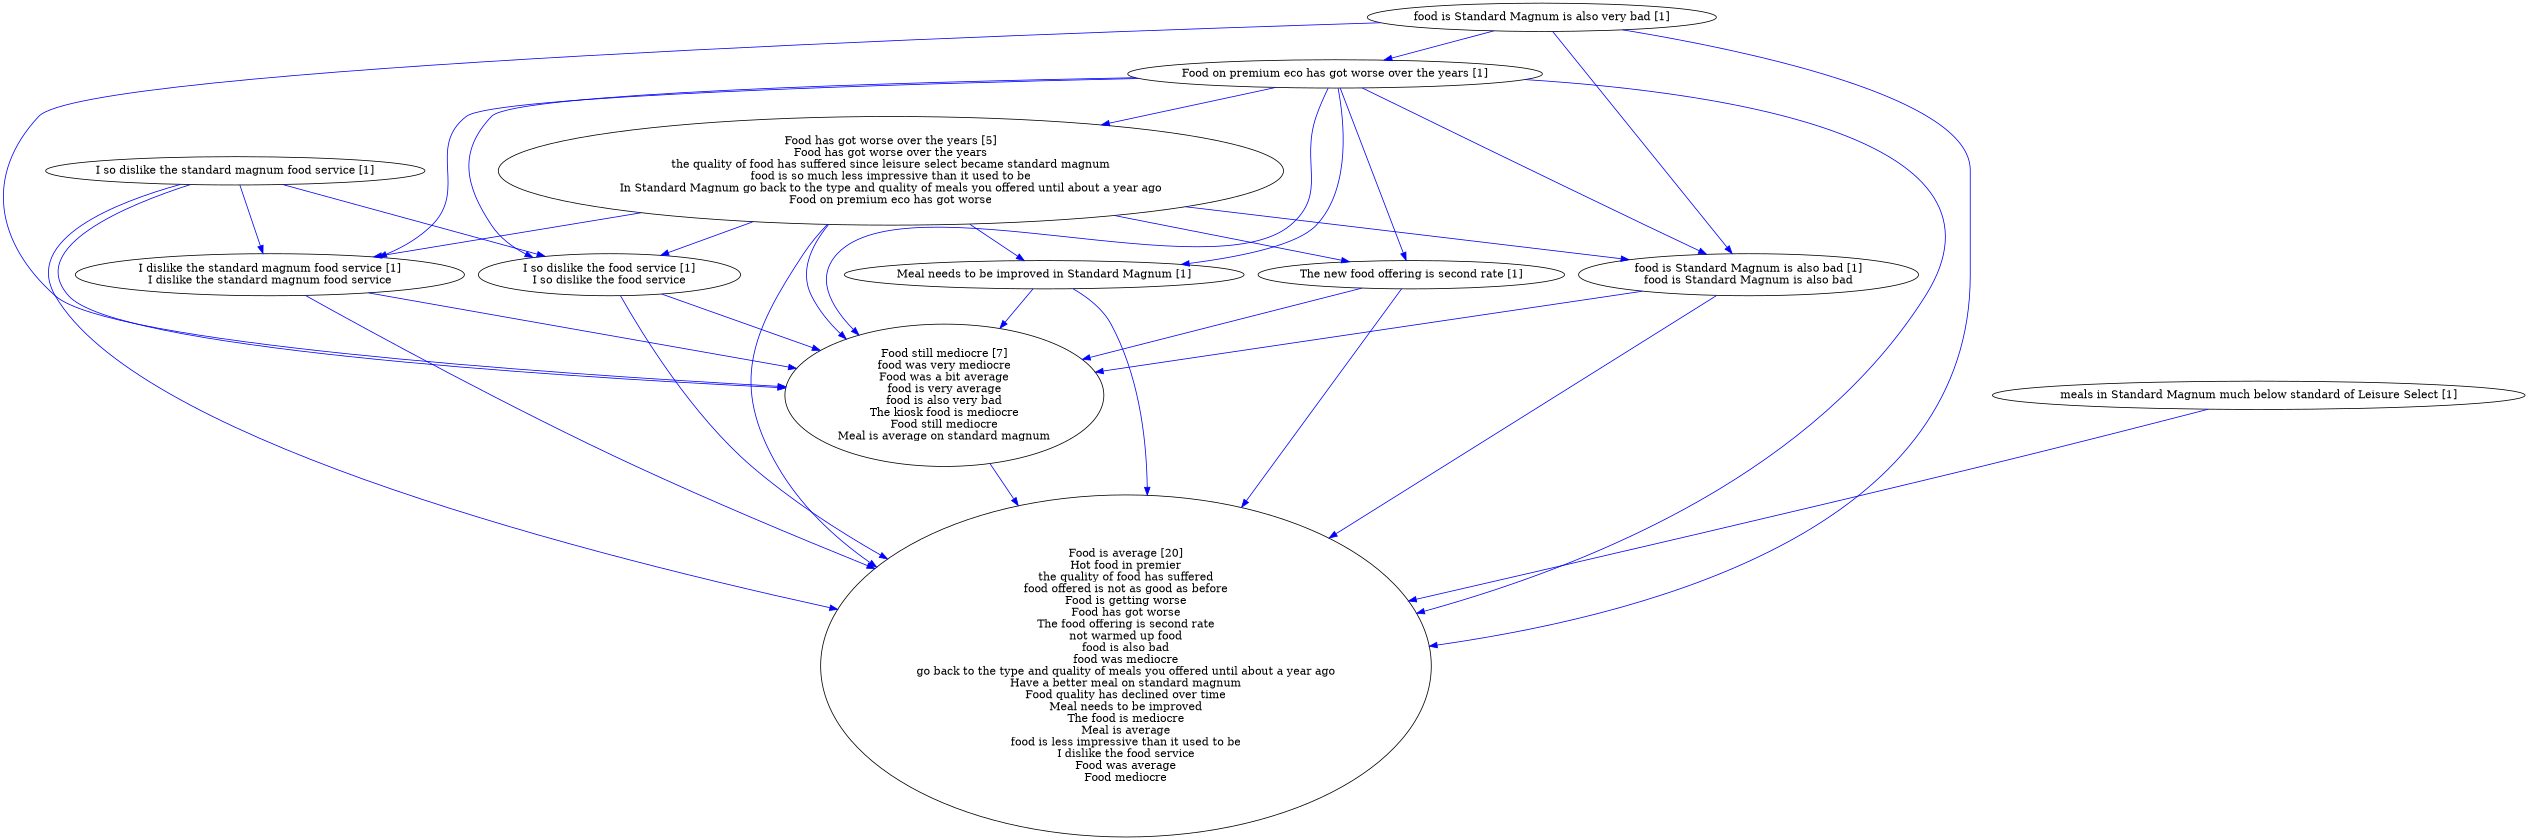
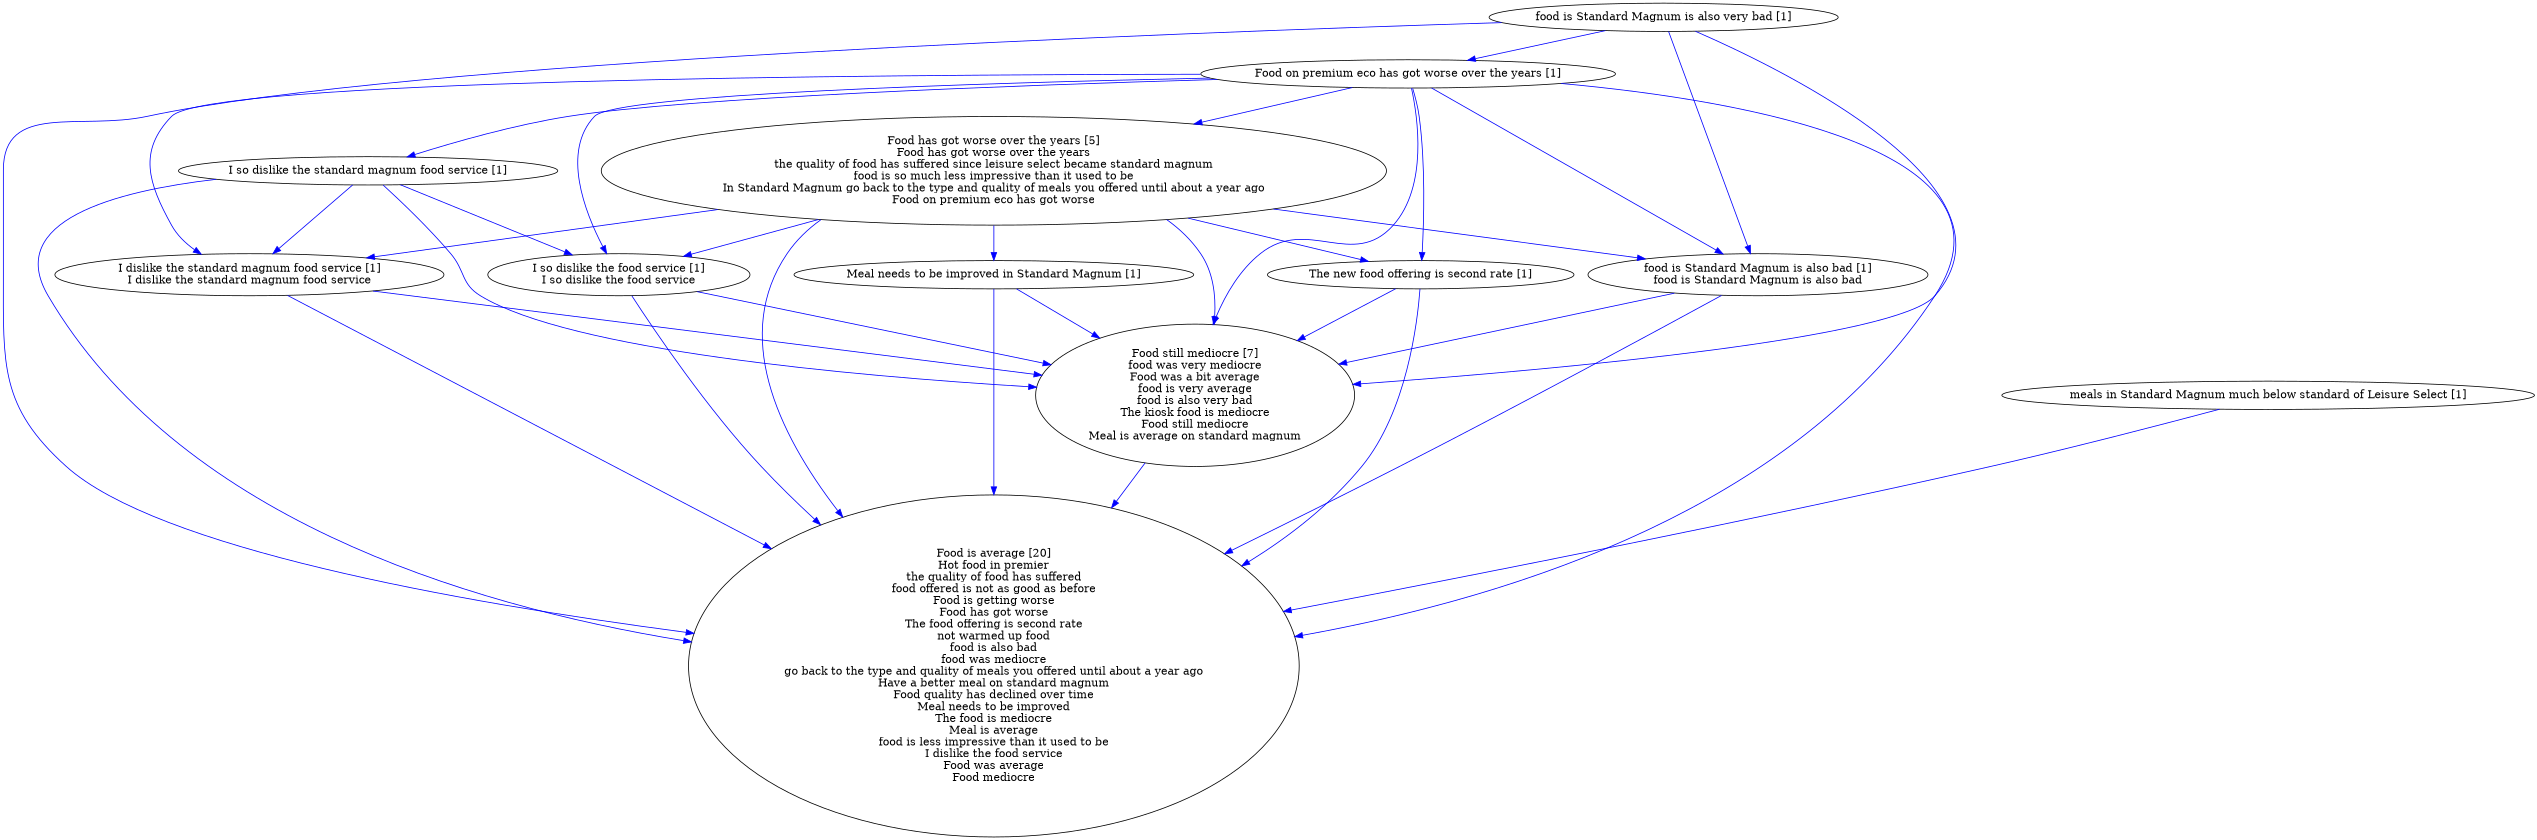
edge "Food on premium eco has got worse over the years [1]" -> "Meal needs to be improved in Standard Magnum [1]": now "Food on premium eco has got worse over the years [1]" -> "I so dislike the standard magnum food service [1]"
